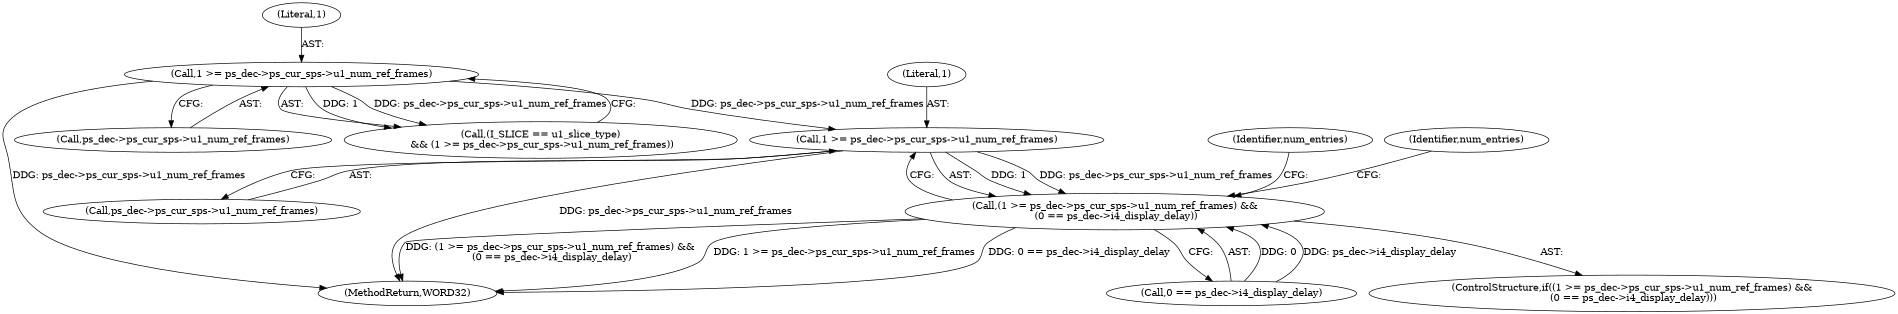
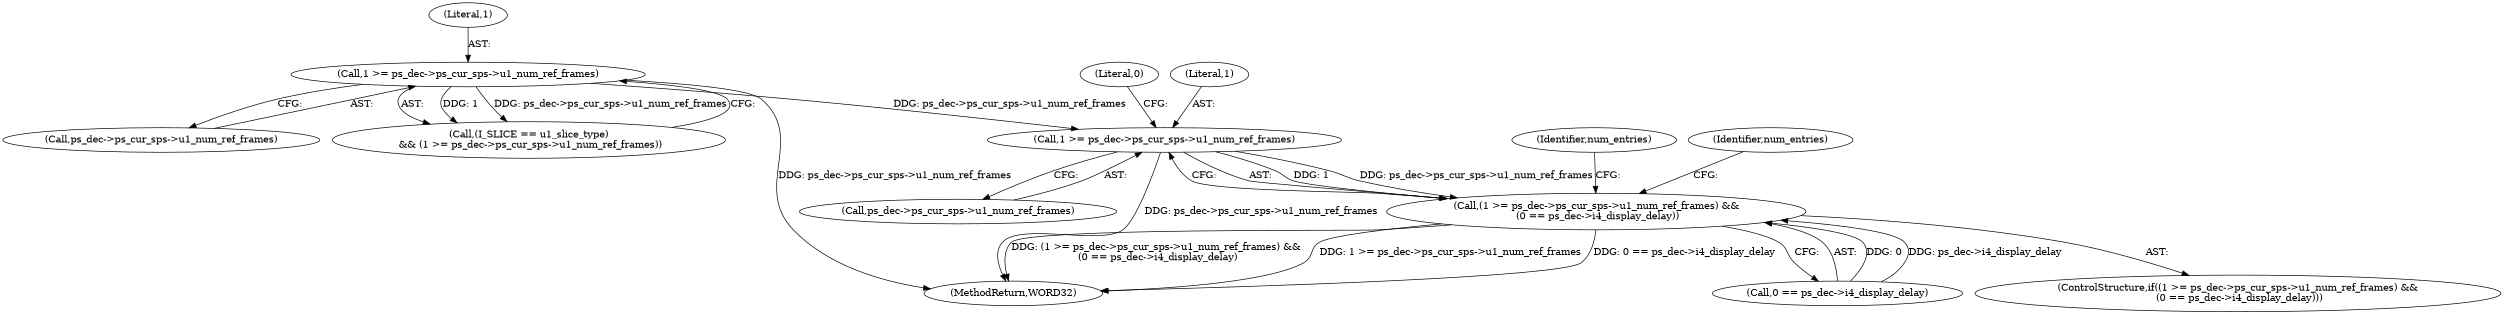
node "(Literal,0)": added
